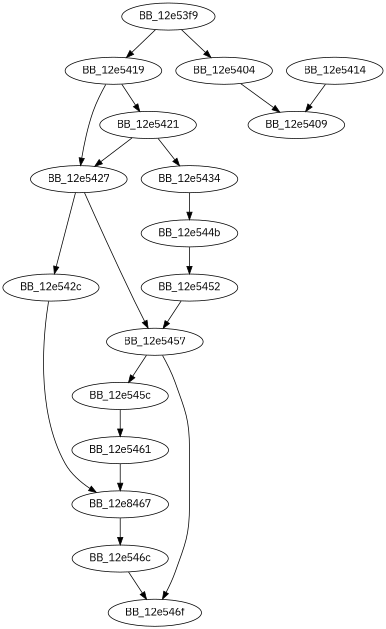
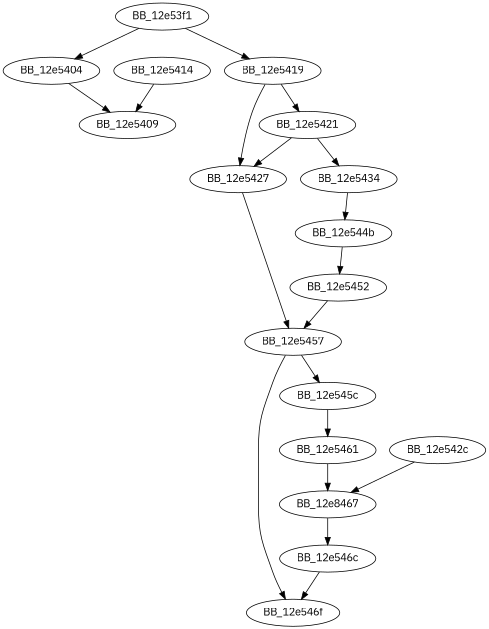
node "BB_12e53f9": label "BB_12e53f9" -> "BB_12e53f1"
edge "BB_12e5427" -> "BB_12e542c": removed
